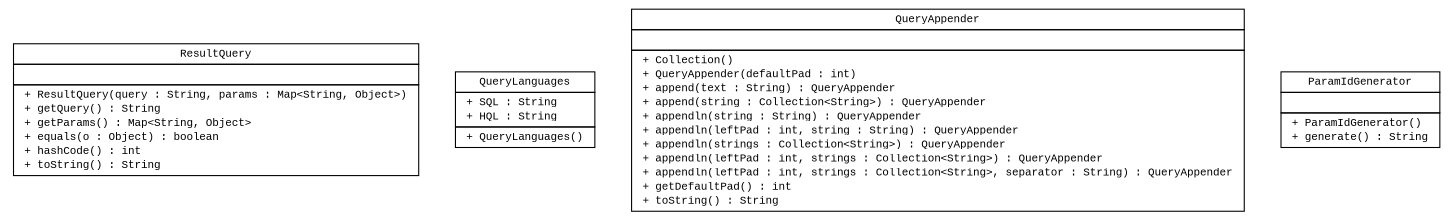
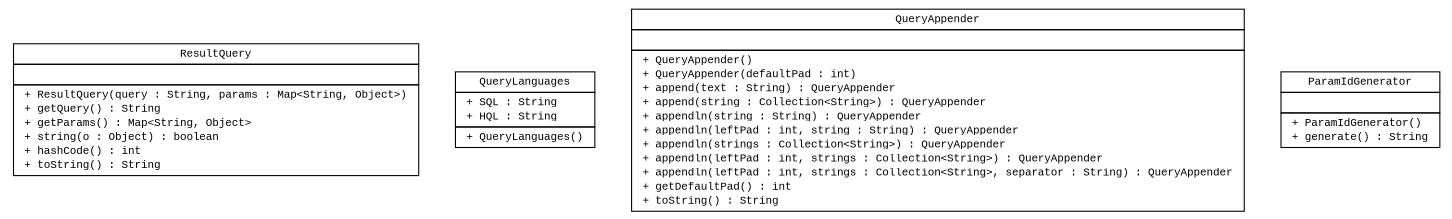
node "QueryAppender": text "+ Collection()" -> "+ QueryAppender()"
node "ResultQuery": text "+ equals(o : Object) : boolean" -> "+ string(o : Object) : boolean"
